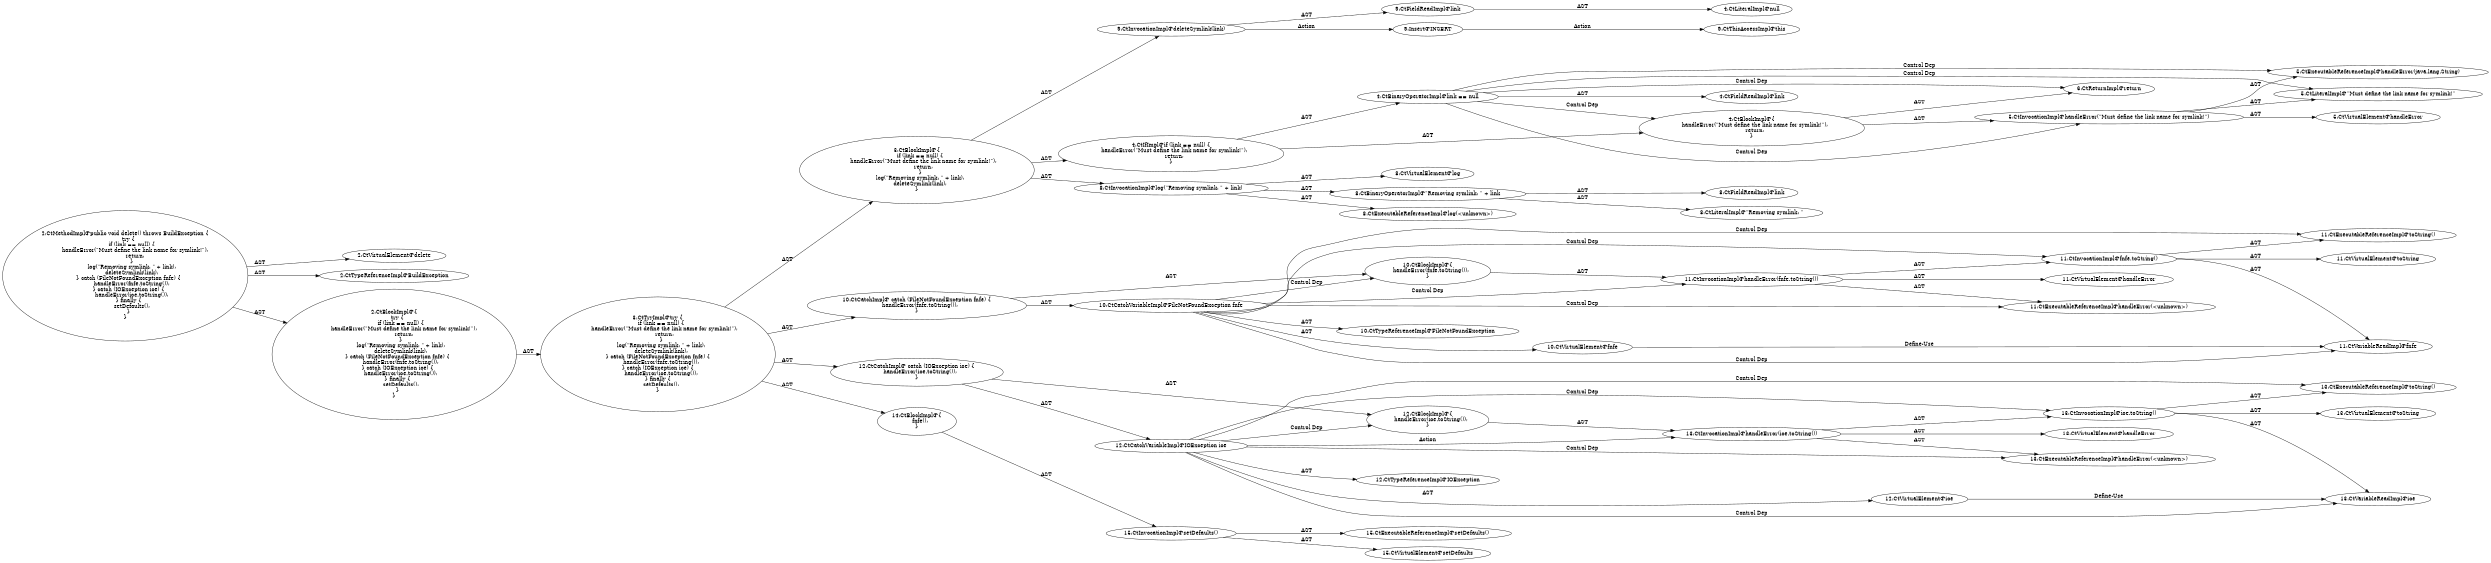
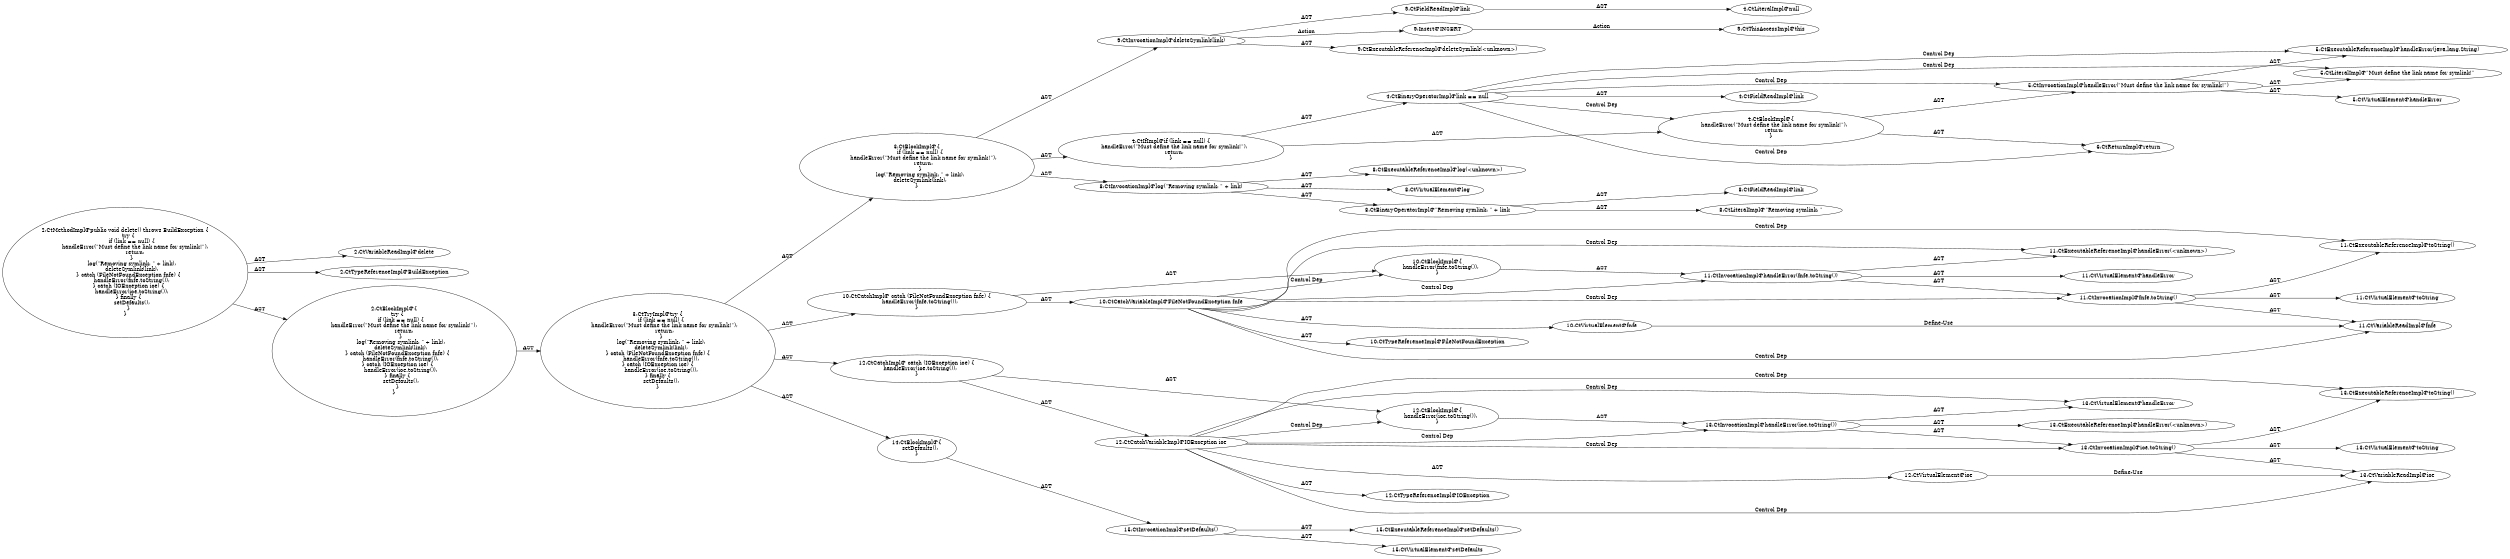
node "9:CtExecutableReferenceImpl@deleteSymlink(<unknown>)": added
node "2:CtVirtualElement@delete": label "2:CtVirtualElement@delete" -> "2:CtVariableReadImpl@delete"
node "14:CtBlockImpl@{ fnfe(); }": label "14:CtBlockImpl@{ fnfe(); }" -> "14:CtBlockImpl@{ setDefaults(); }"
edge "12:CtCatchVariableImpl@IOException ioe" -> "13:CtInvocationImpl@handleError(ioe.toString())": label "Action" -> "Control Dep"
edge "12:CtCatchVariableImpl@IOException ioe" -> "13:CtExecutableReferenceImpl@handleError(<unknown>)": now "12:CtCatchVariableImpl@IOException ioe" -> "13:CtVirtualElement@handleError"
